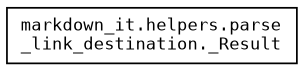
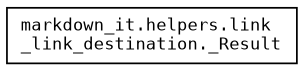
node "markdown_it.helpers.parse _link_destination._Result": label "markdown_it.helpers.parse _link_destination._Result" -> "markdown_it.helpers.link _link_destination._Result"
